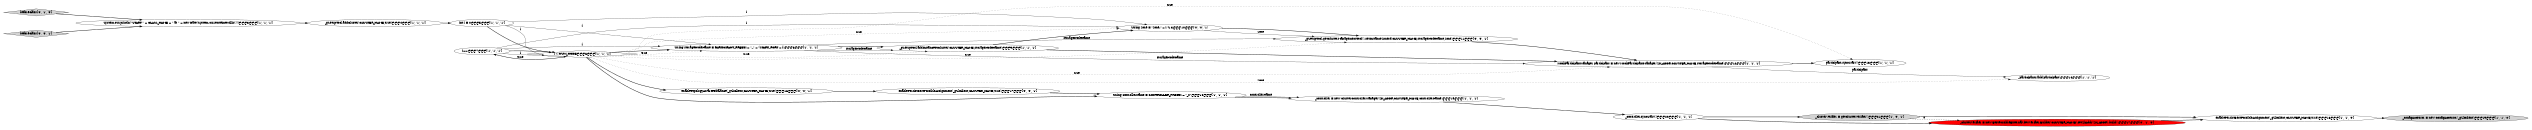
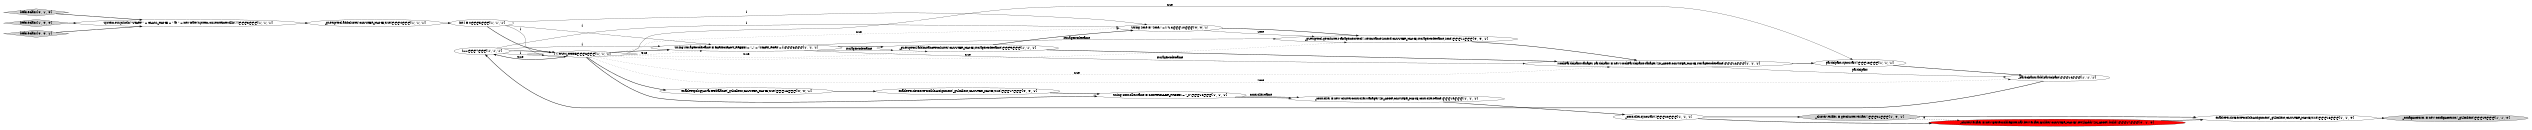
edge "i < NUM_NODE@@@6@@@['1', '1', '1']" -> "participant.syncStart()@@@13@@@['1', '1', '1']": style dotted -> solid
node "beforeClass['1', '0', '0']": added
edge "participant.syncStart()@@@13@@@['1', '1', '1']" -> "_participants.add(participant)@@@14@@@['1', '1', '1']": added
edge "_participants.add(participant)@@@14@@@['1', '1', '1']" -> "i++@@@7@@@['1', '1', '1']": added
